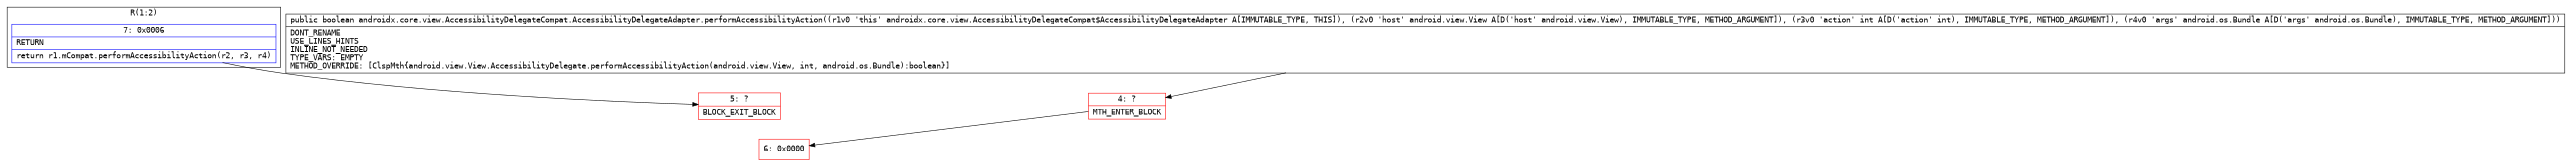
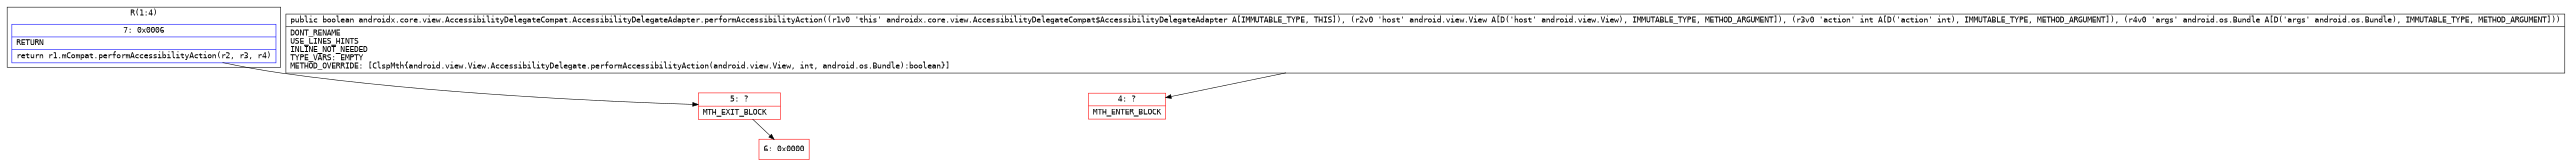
cluster "R(1:2)": label "R(1:2)" -> "R(1:4)"
node "5: ?": text "BLOCK_EXIT_BLOCK" -> "MTH_EXIT_BLOCK"
edge "4: ?" -> "6: 0x0000": now "5: ?" -> "6: 0x0000"
